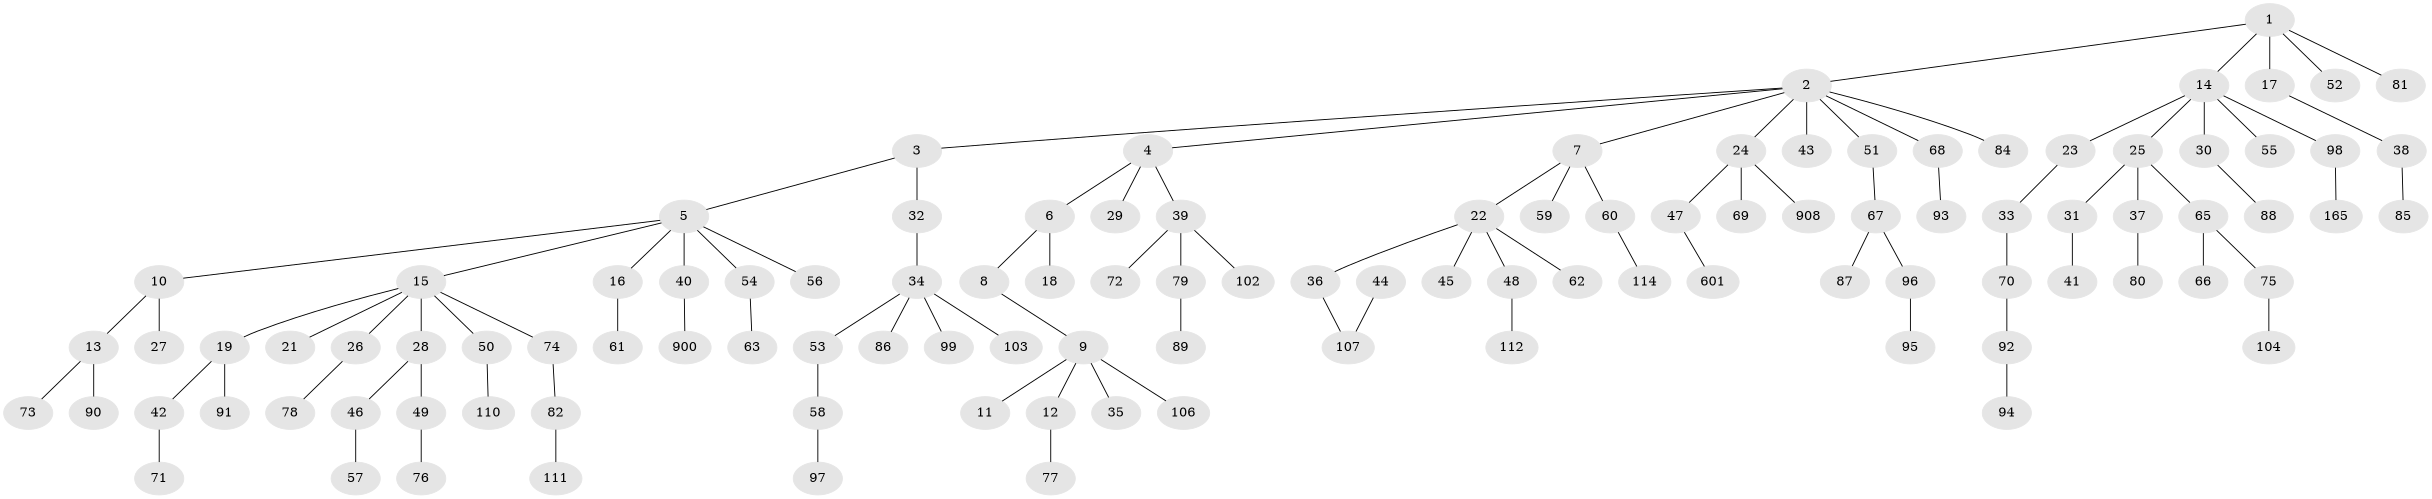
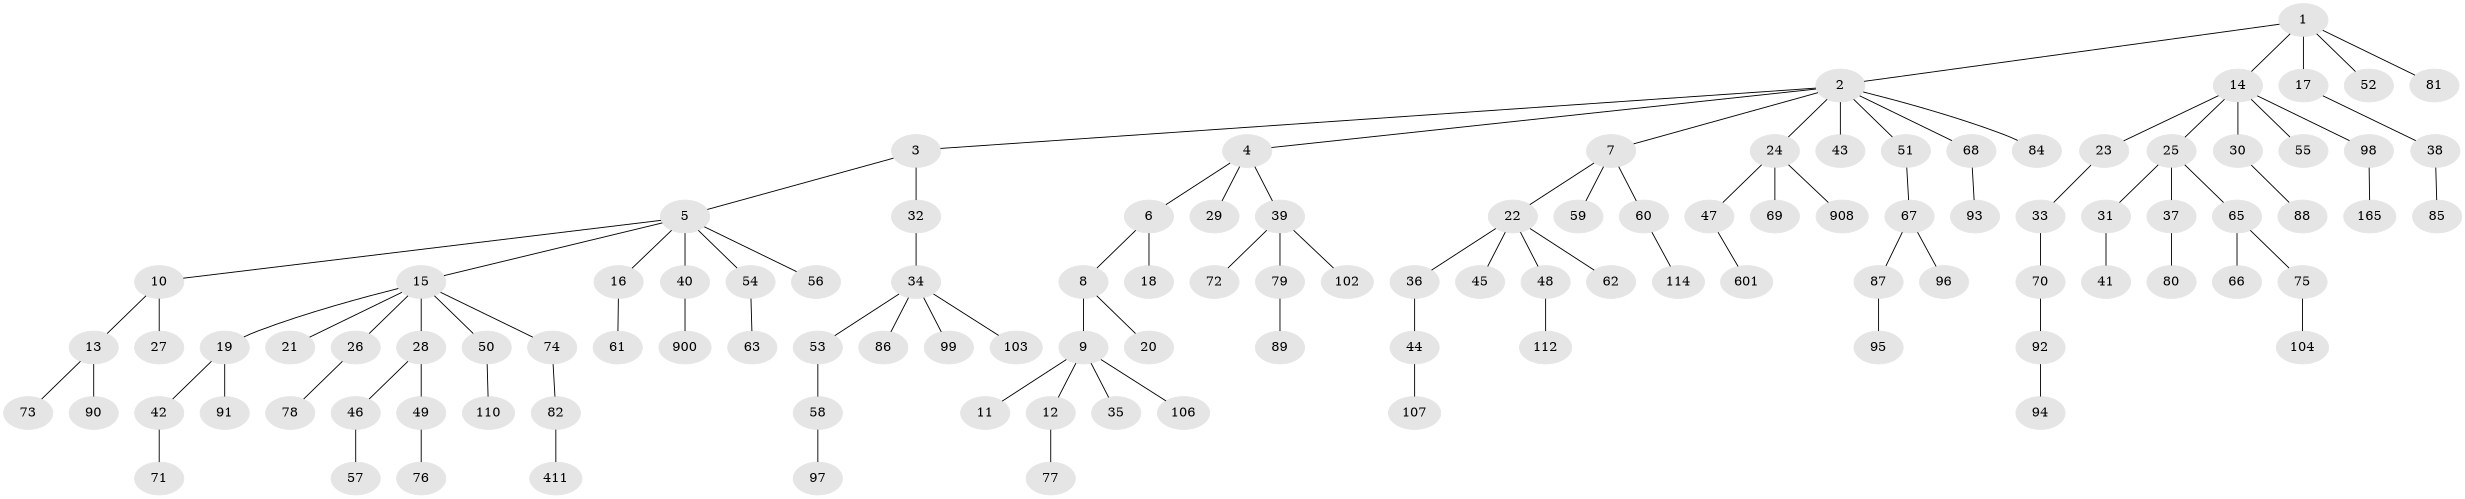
edge "36" -- "107": now "36" -- "44"
edge "96" -- "95": now "87" -- "95"
node "20": added
node "111": label "111" -> "411"
